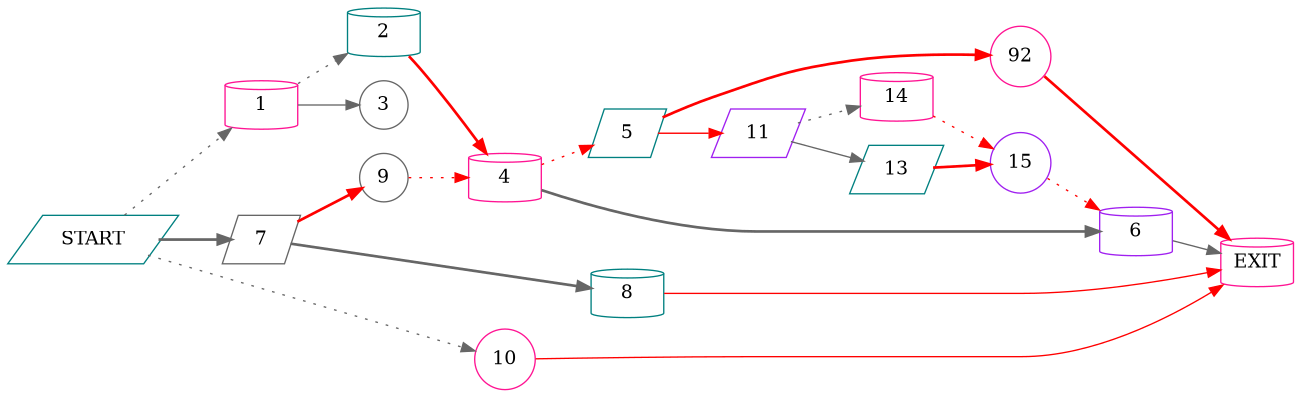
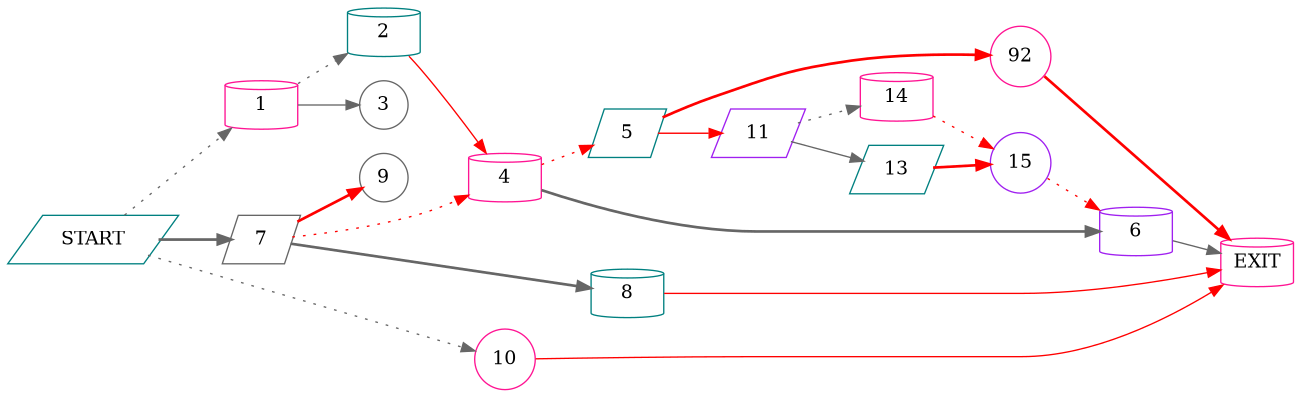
edge "2" -> "4": style bold -> solid
edge "9" -> "4": now "7" -> "4"
